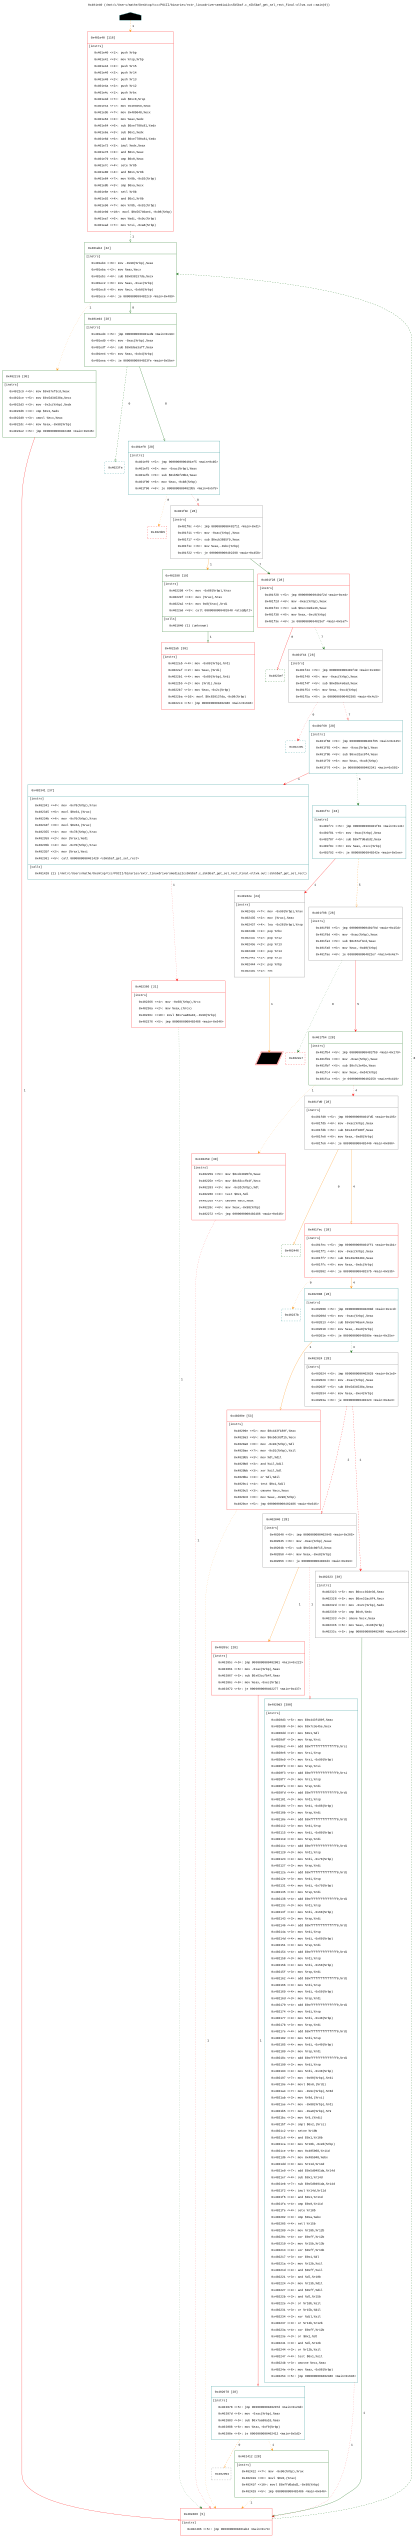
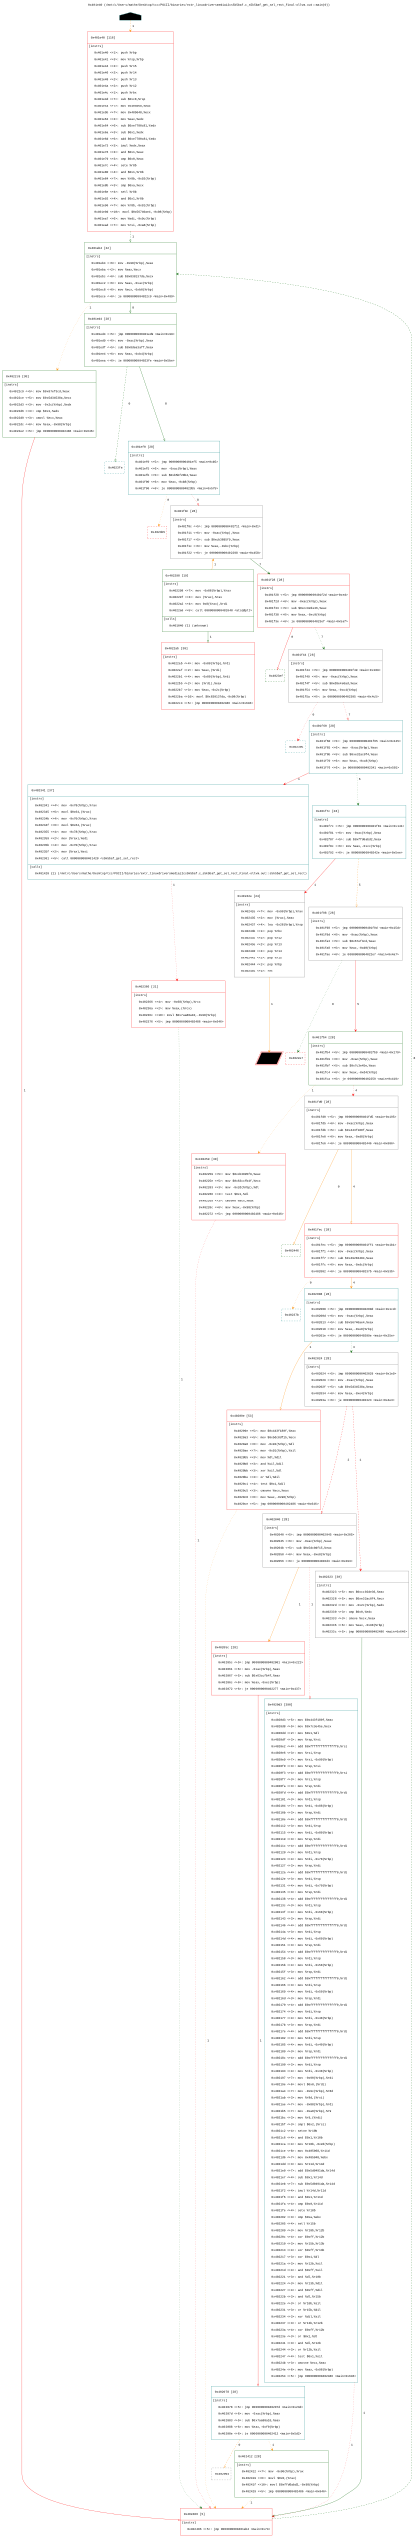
edge "0x401f0c [28]" -> "0x402298 [19]": reversed
